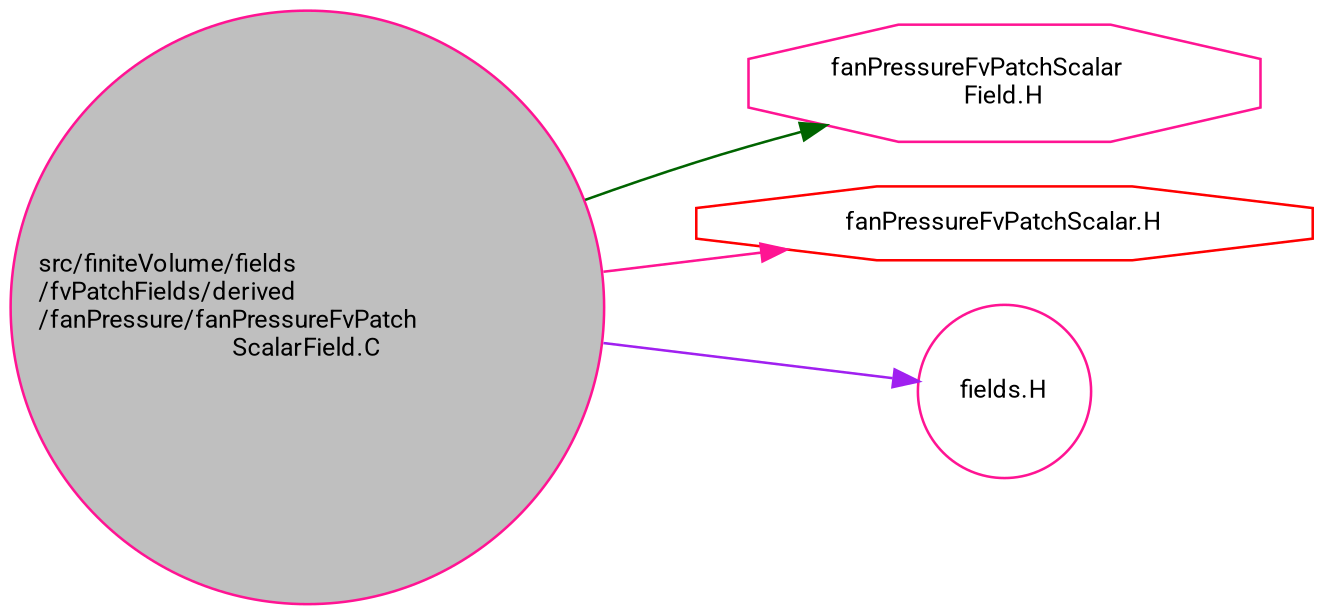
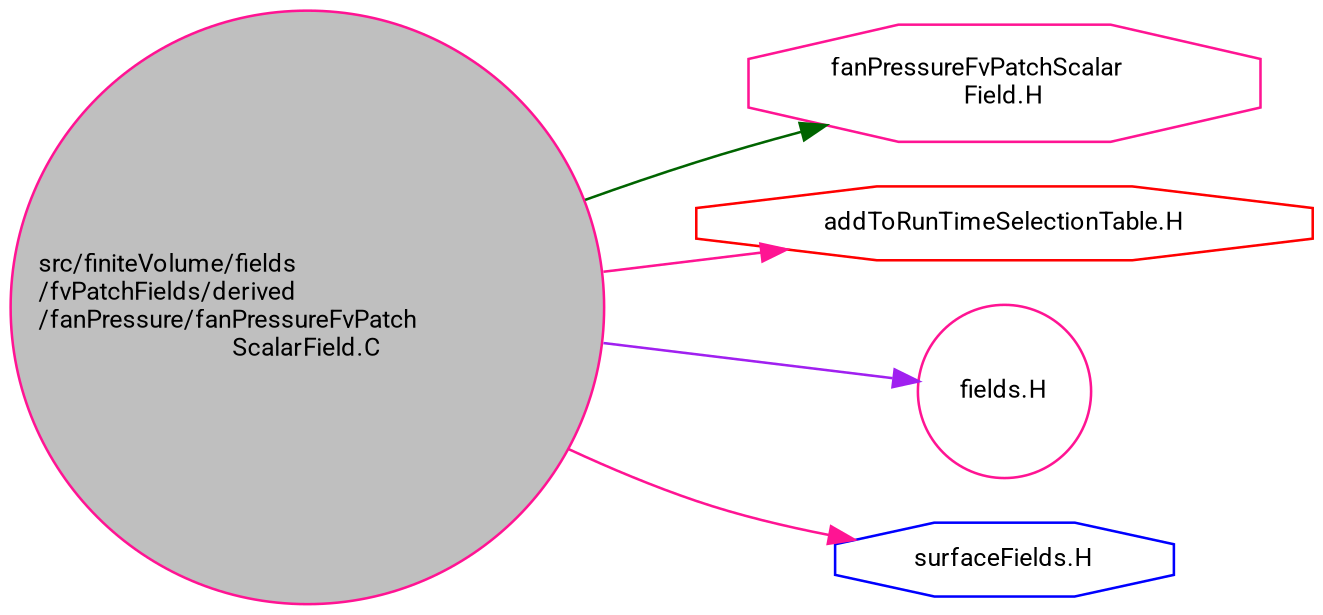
node "fanPressureFvPatchScalar.H": label "fanPressureFvPatchScalar.H" -> "addToRunTimeSelectionTable.H"
node "surfaceFields.H": added
